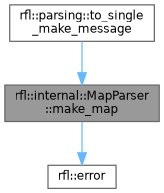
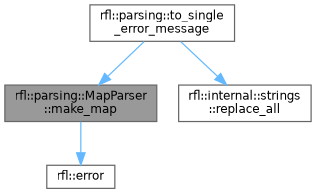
node "rfl::parsing::to_single _make_message": label "rfl::parsing::to_single _make_message" -> "rfl::parsing::to_single _error_message"
node "rfl::internal::MapParser ::make_map": label "rfl::internal::MapParser ::make_map" -> "rfl::parsing::MapParser ::make_map"
node "rfl::internal::strings ::replace_all": added
